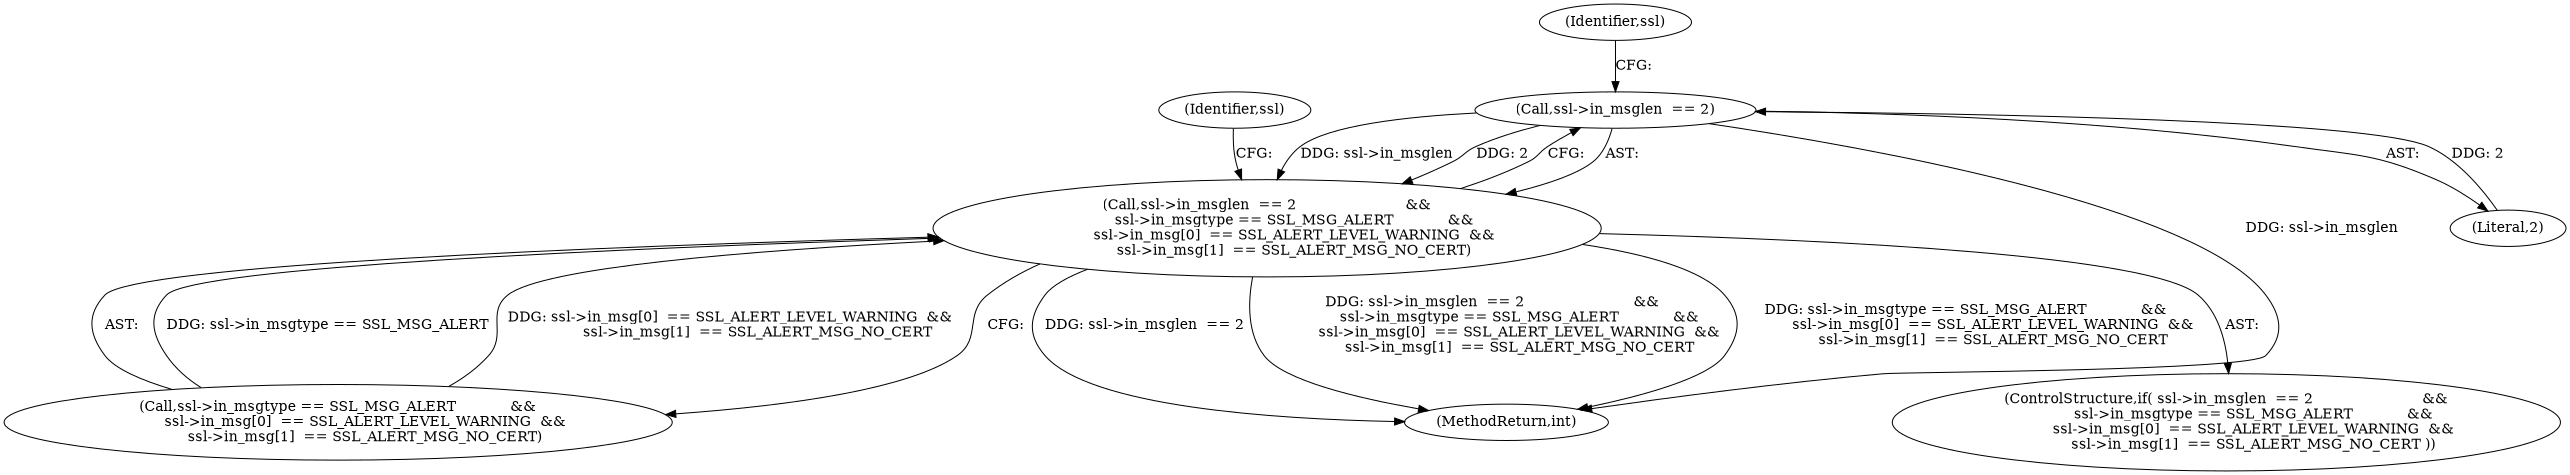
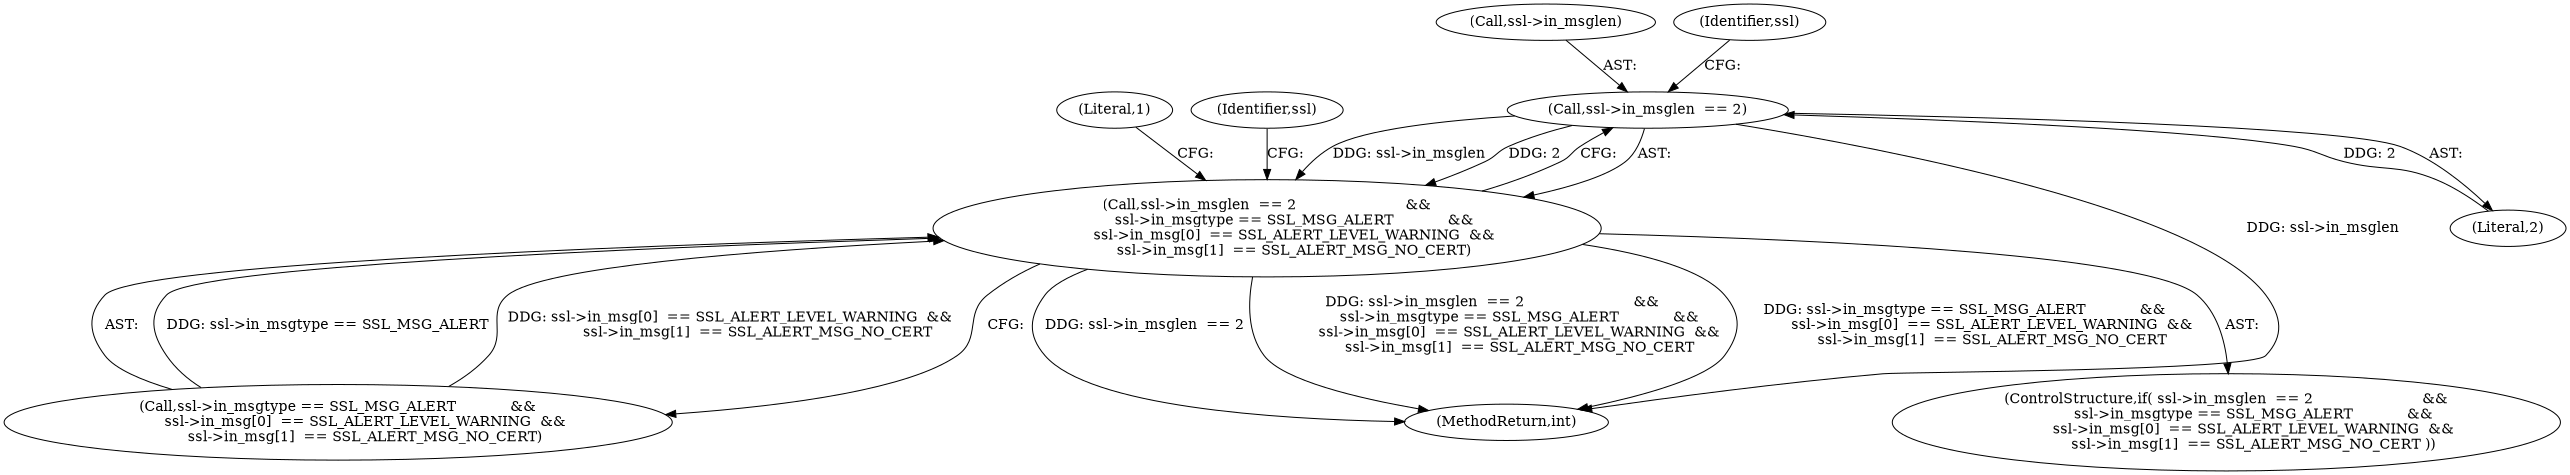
node "(Call,ssl->in_msglen)": added
node "(Literal,1)": added
